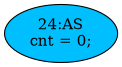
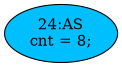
node "24:AS cnt = 0;": label "24:AS cnt = 0;" -> "24:AS cnt = 8;"
